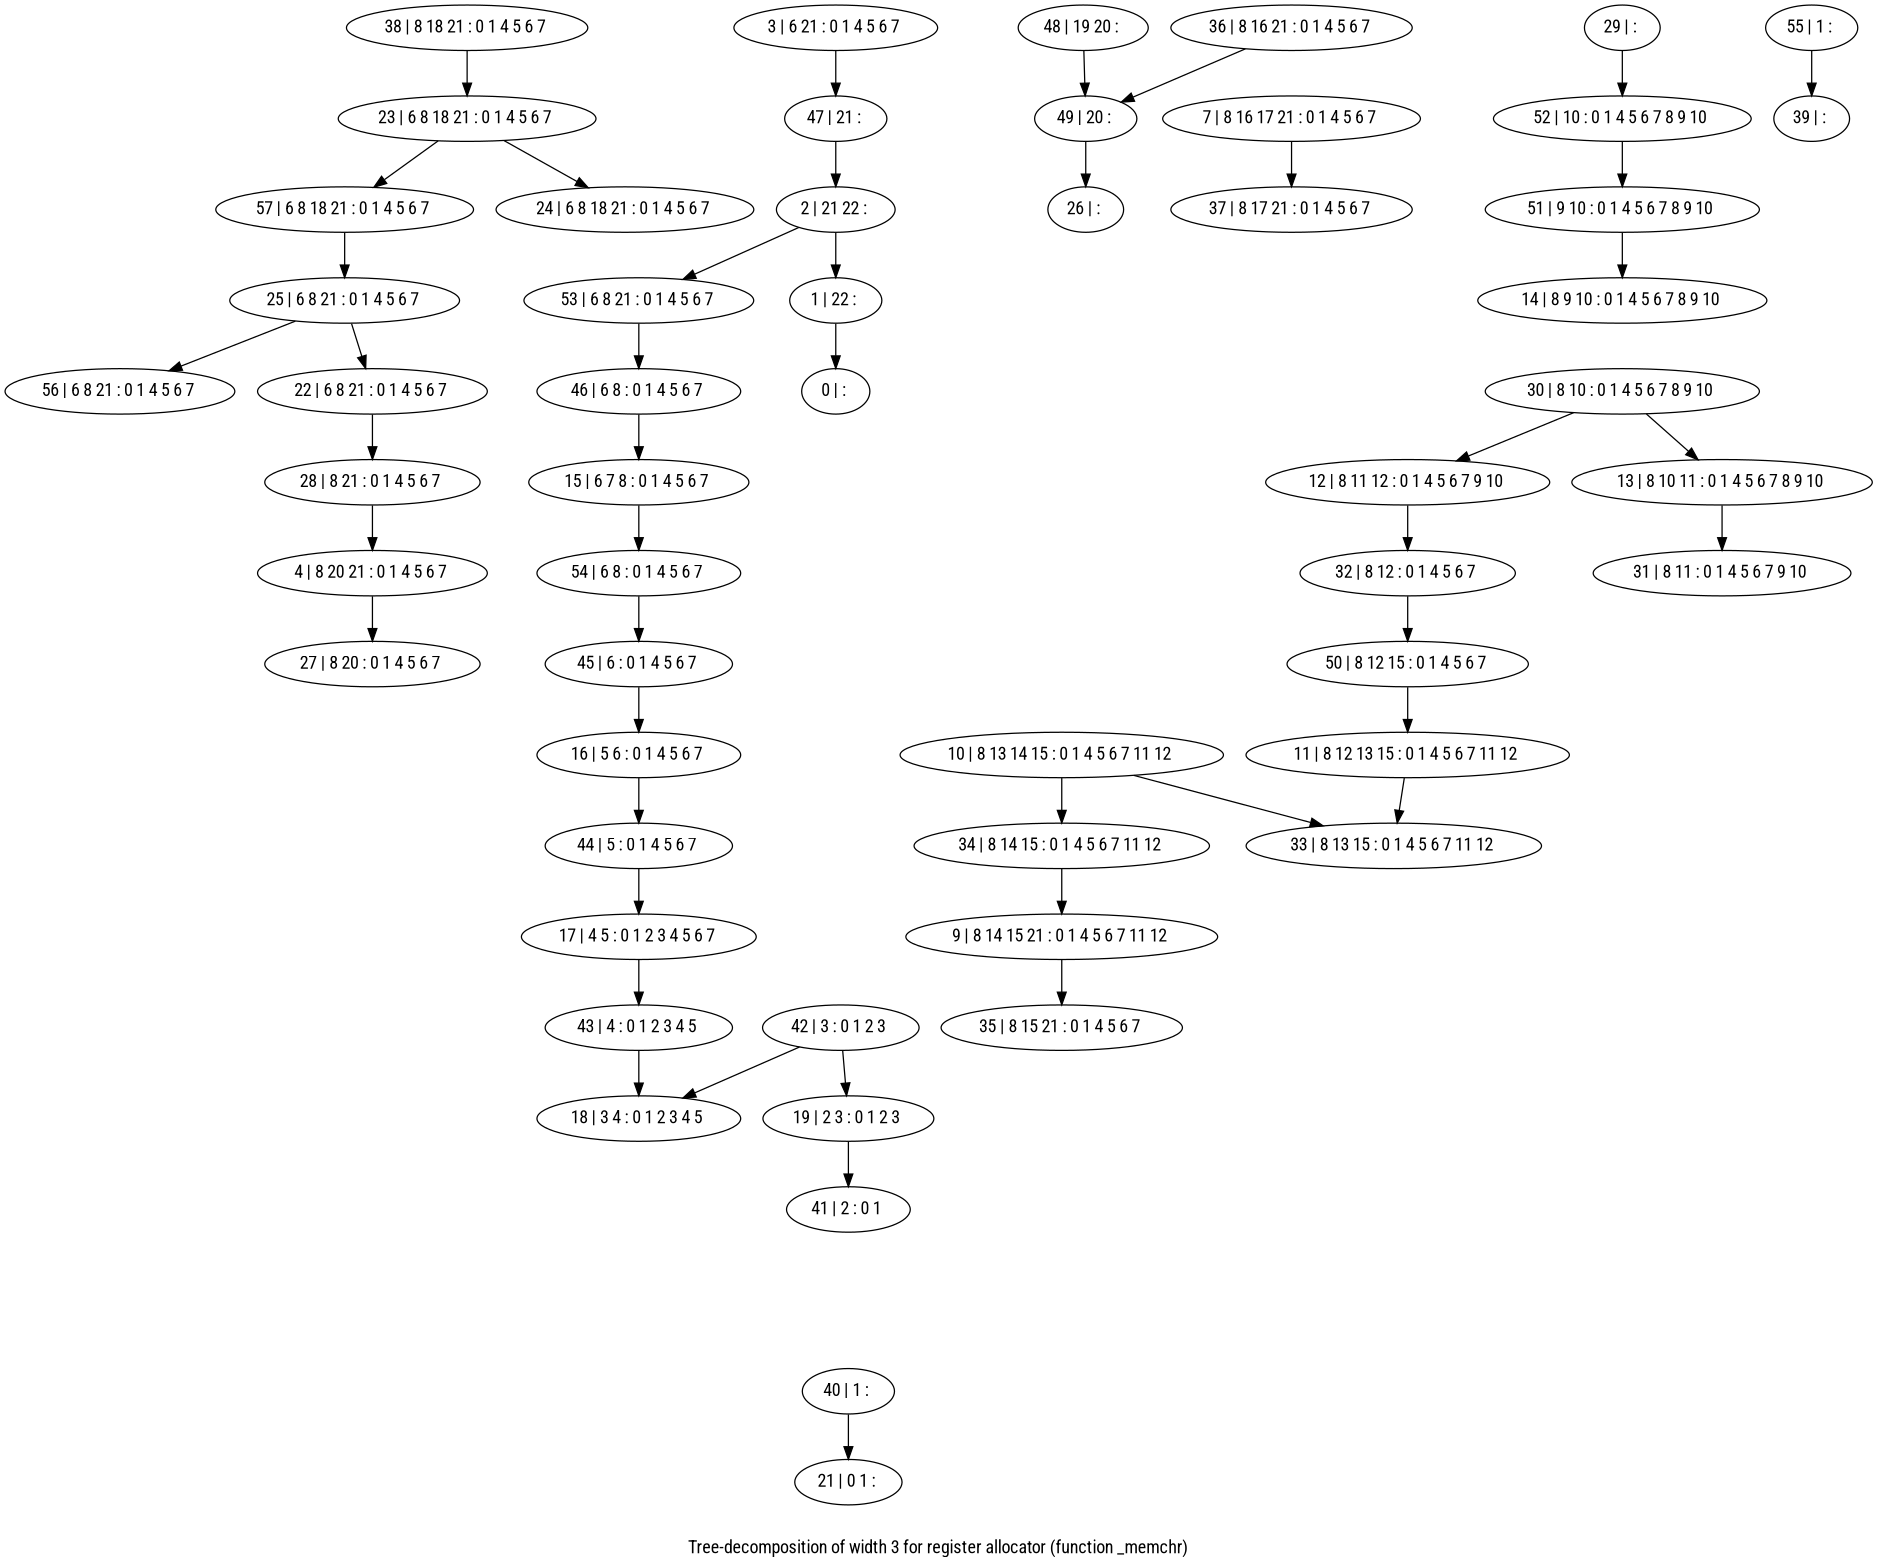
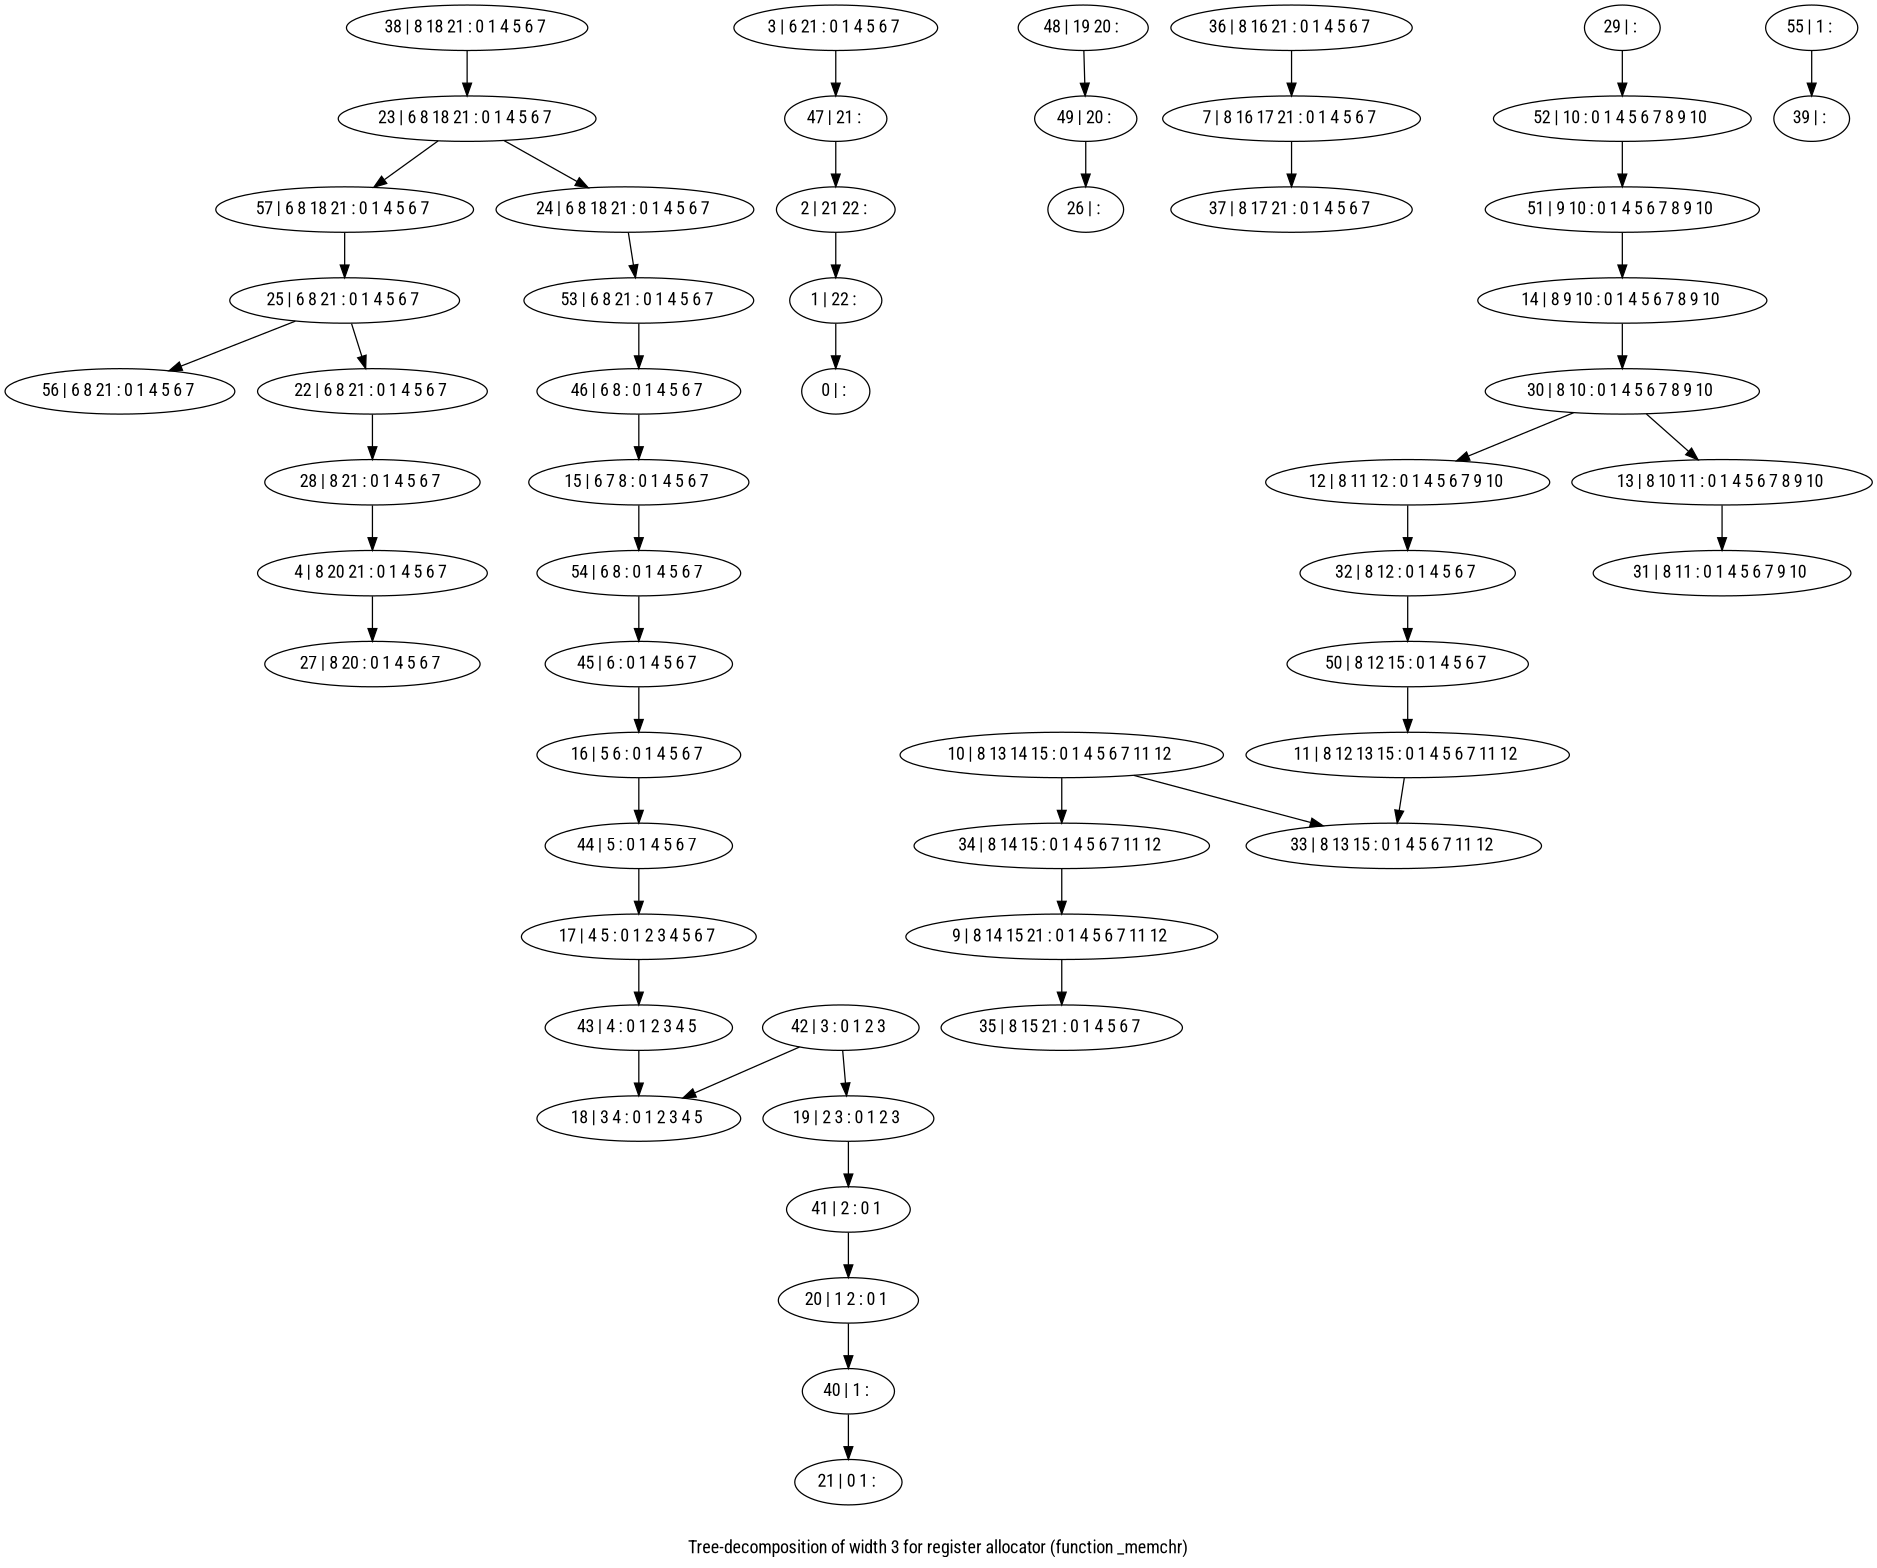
edge "36 | 8 16 21 : 0 1 4 5 6 7" -> "49 | 20 :": now "36 | 8 16 21 : 0 1 4 5 6 7" -> "7 | 8 16 17 21 : 0 1 4 5 6 7"
edge "2 | 21 22 :" -> "53 | 6 8 21 : 0 1 4 5 6 7": now "24 | 6 8 18 21 : 0 1 4 5 6 7" -> "53 | 6 8 21 : 0 1 4 5 6 7"
edge "14 | 8 9 10 : 0 1 4 5 6 7 8 9 10" -> "30 | 8 10 : 0 1 4 5 6 7 8 9 10": added
node "20 | 1 2 : 0 1": added
